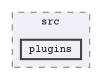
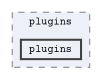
cluster "src": label "src" -> "plugins"
